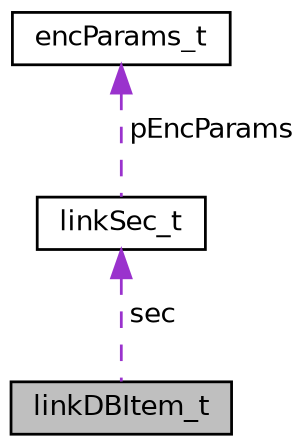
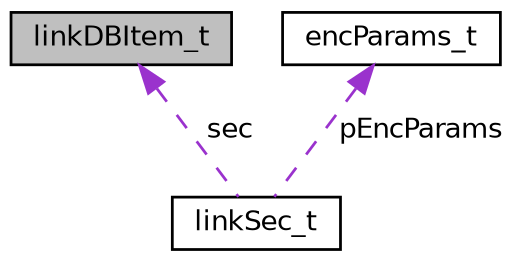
edge "linkDBItem_t" -> "linkSec_t": reversed
